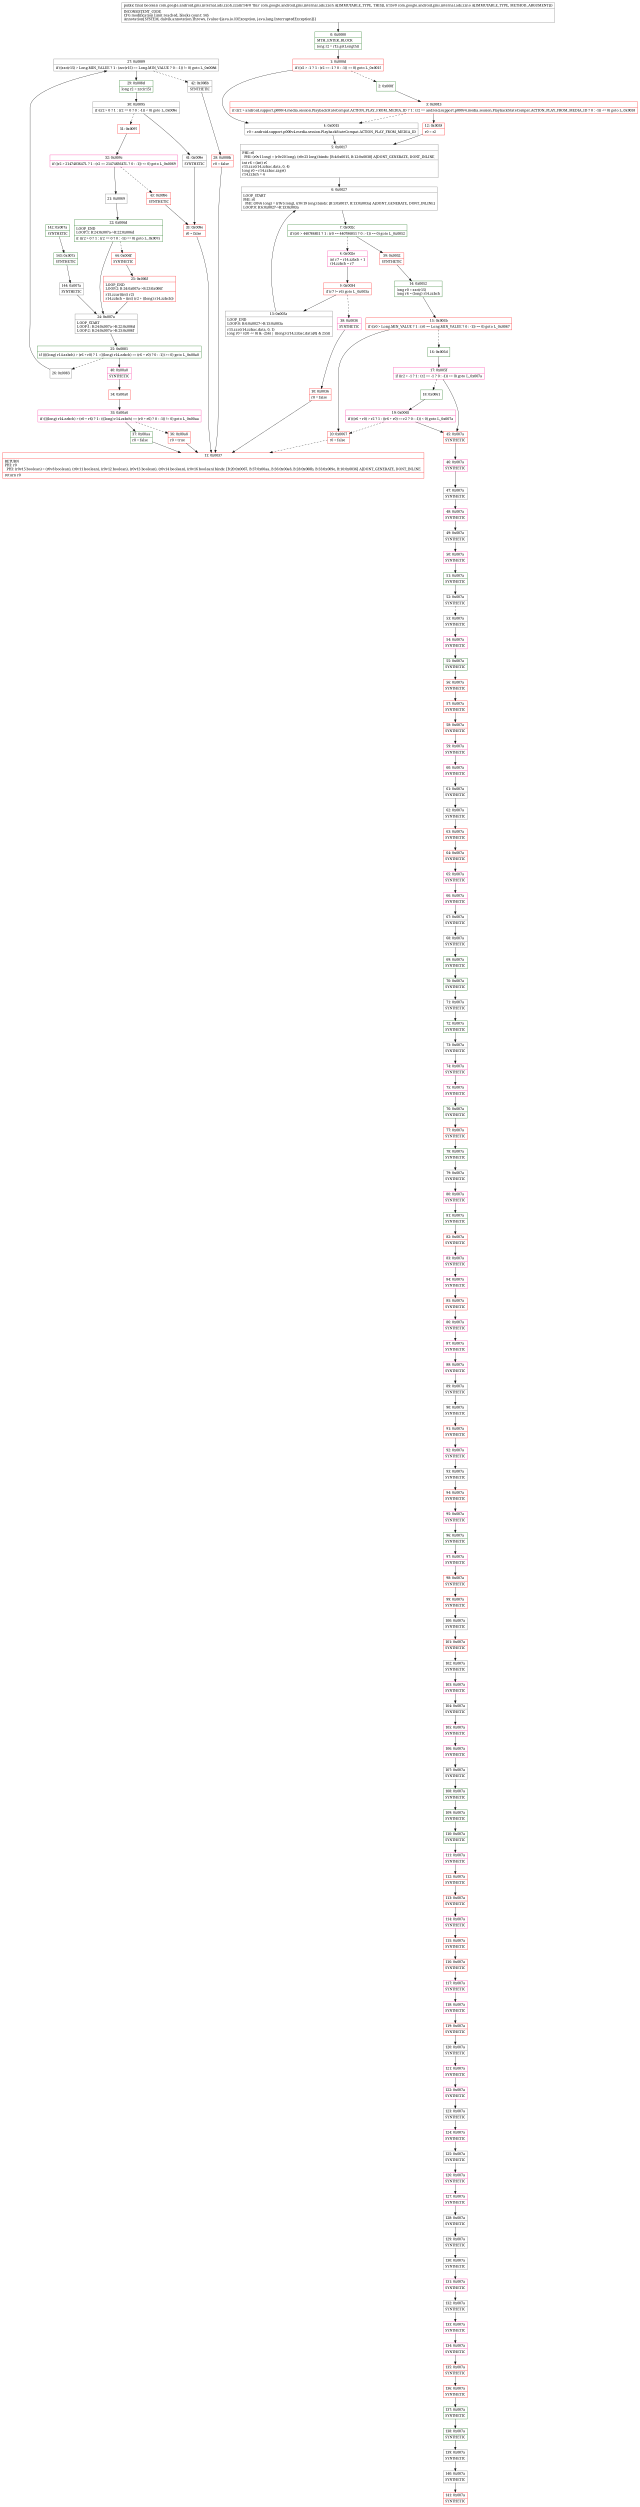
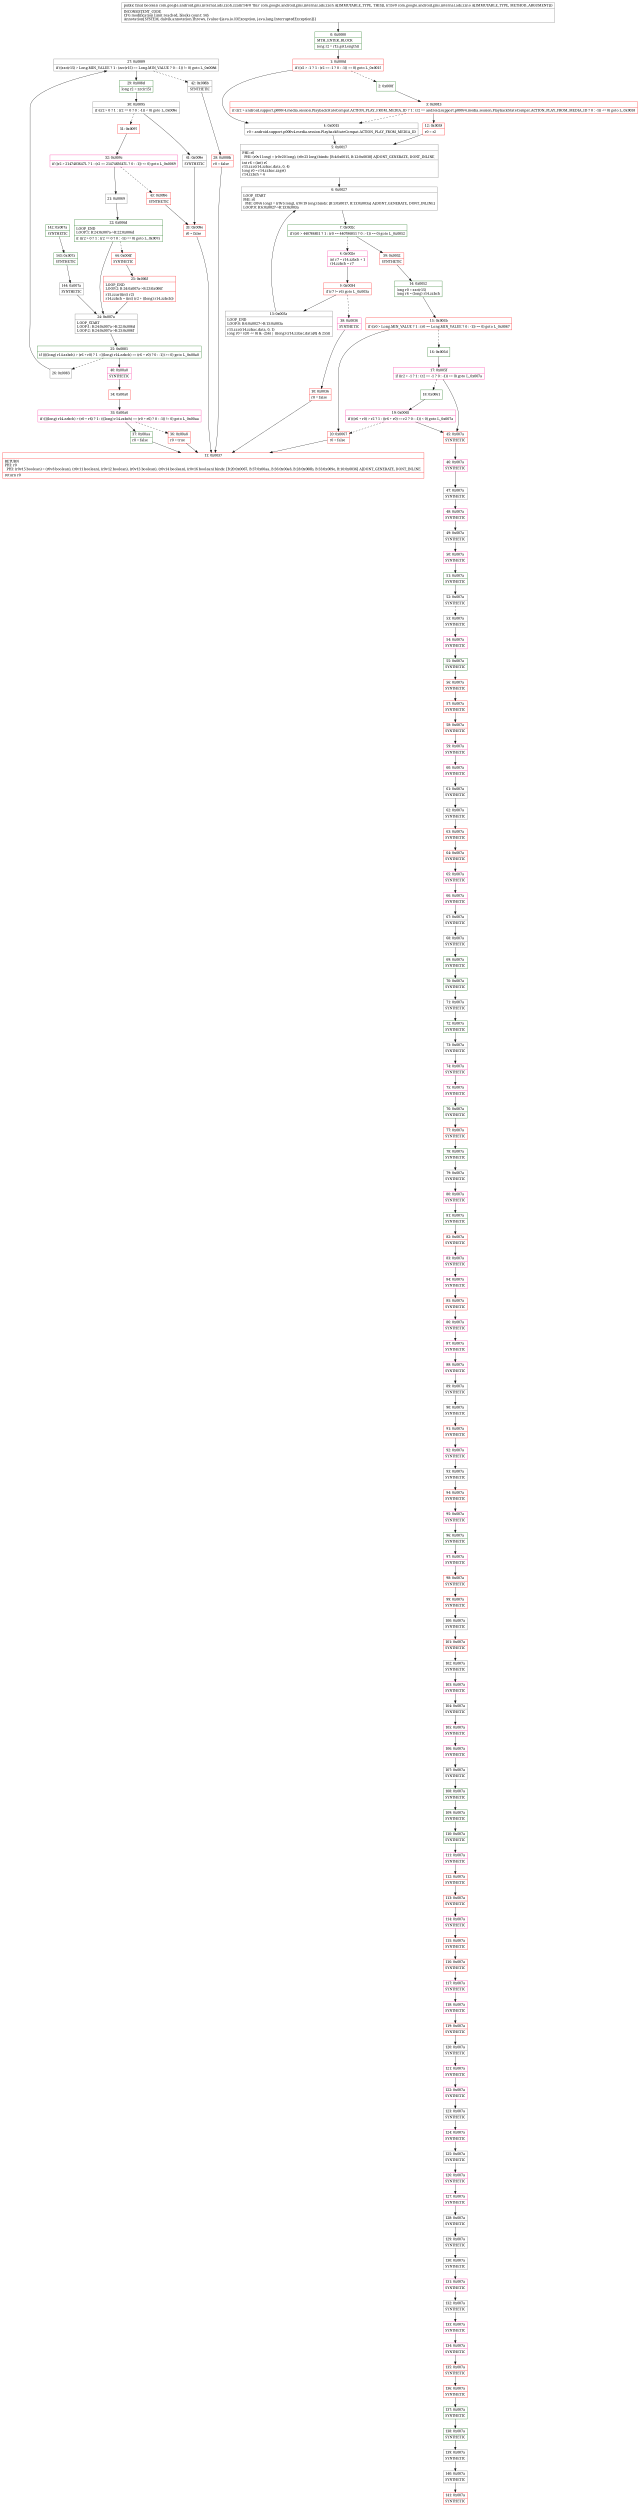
edge "20: 0x0067" -> "11: 0x0037": style dashed -> solid
